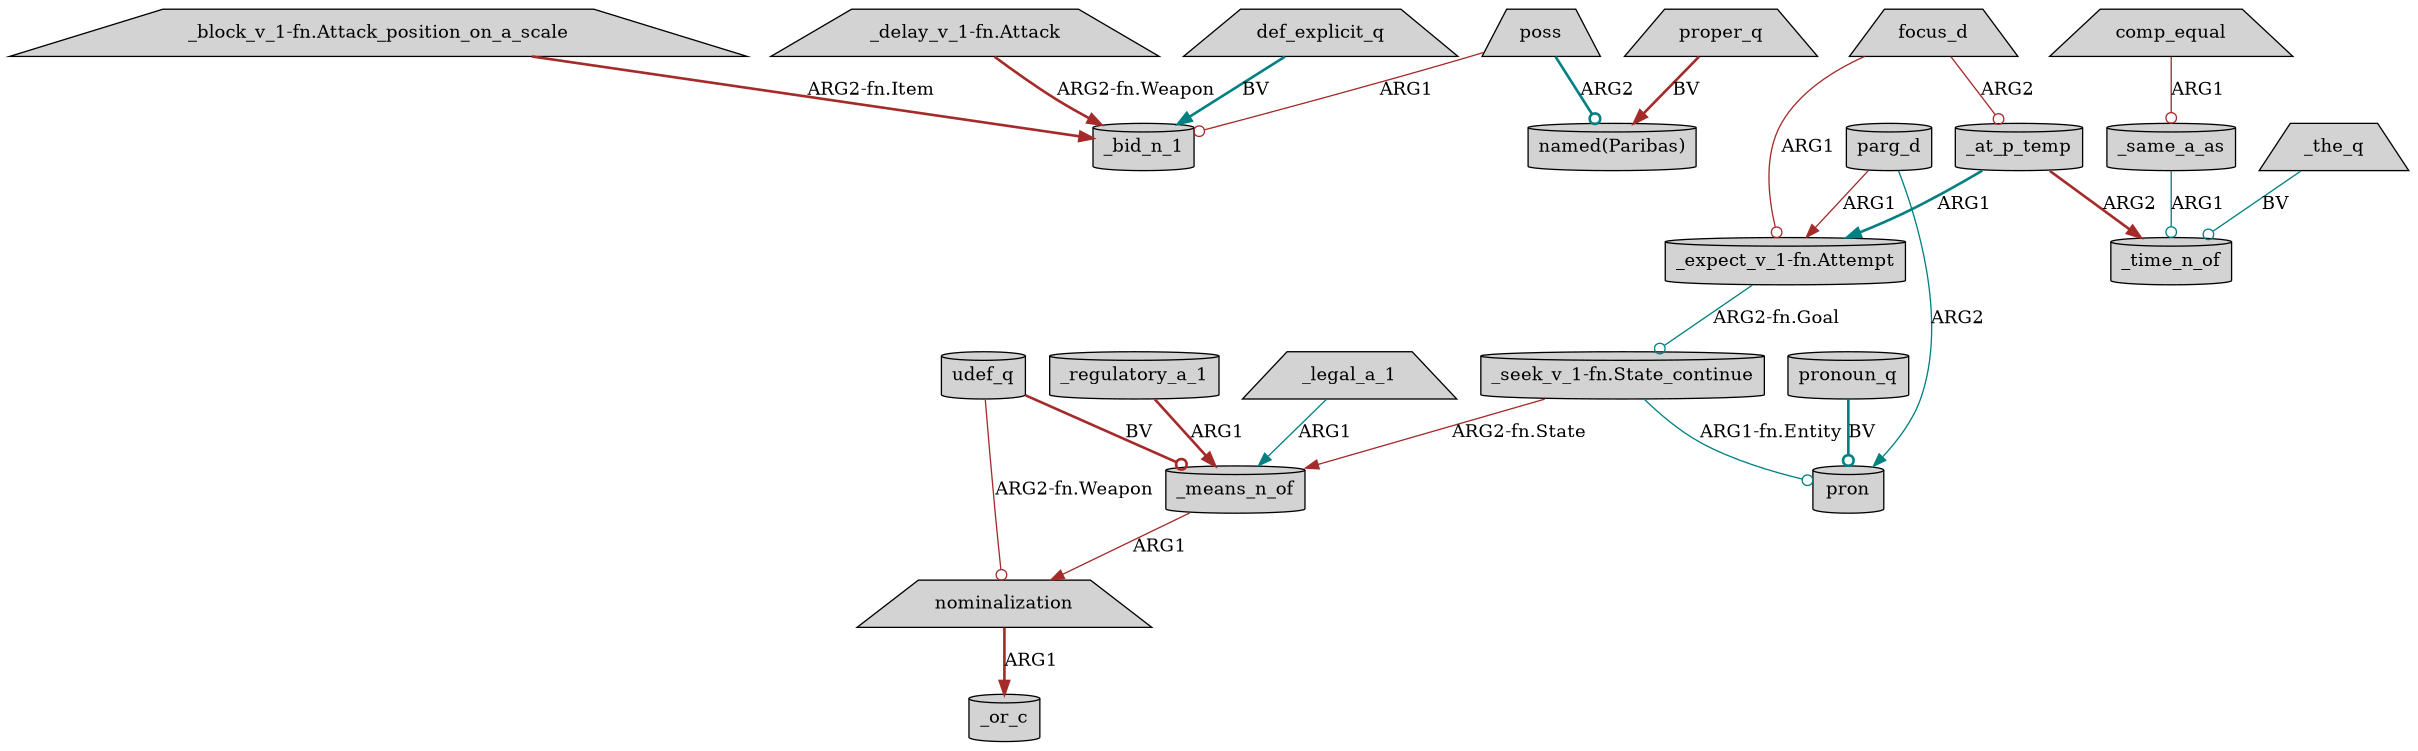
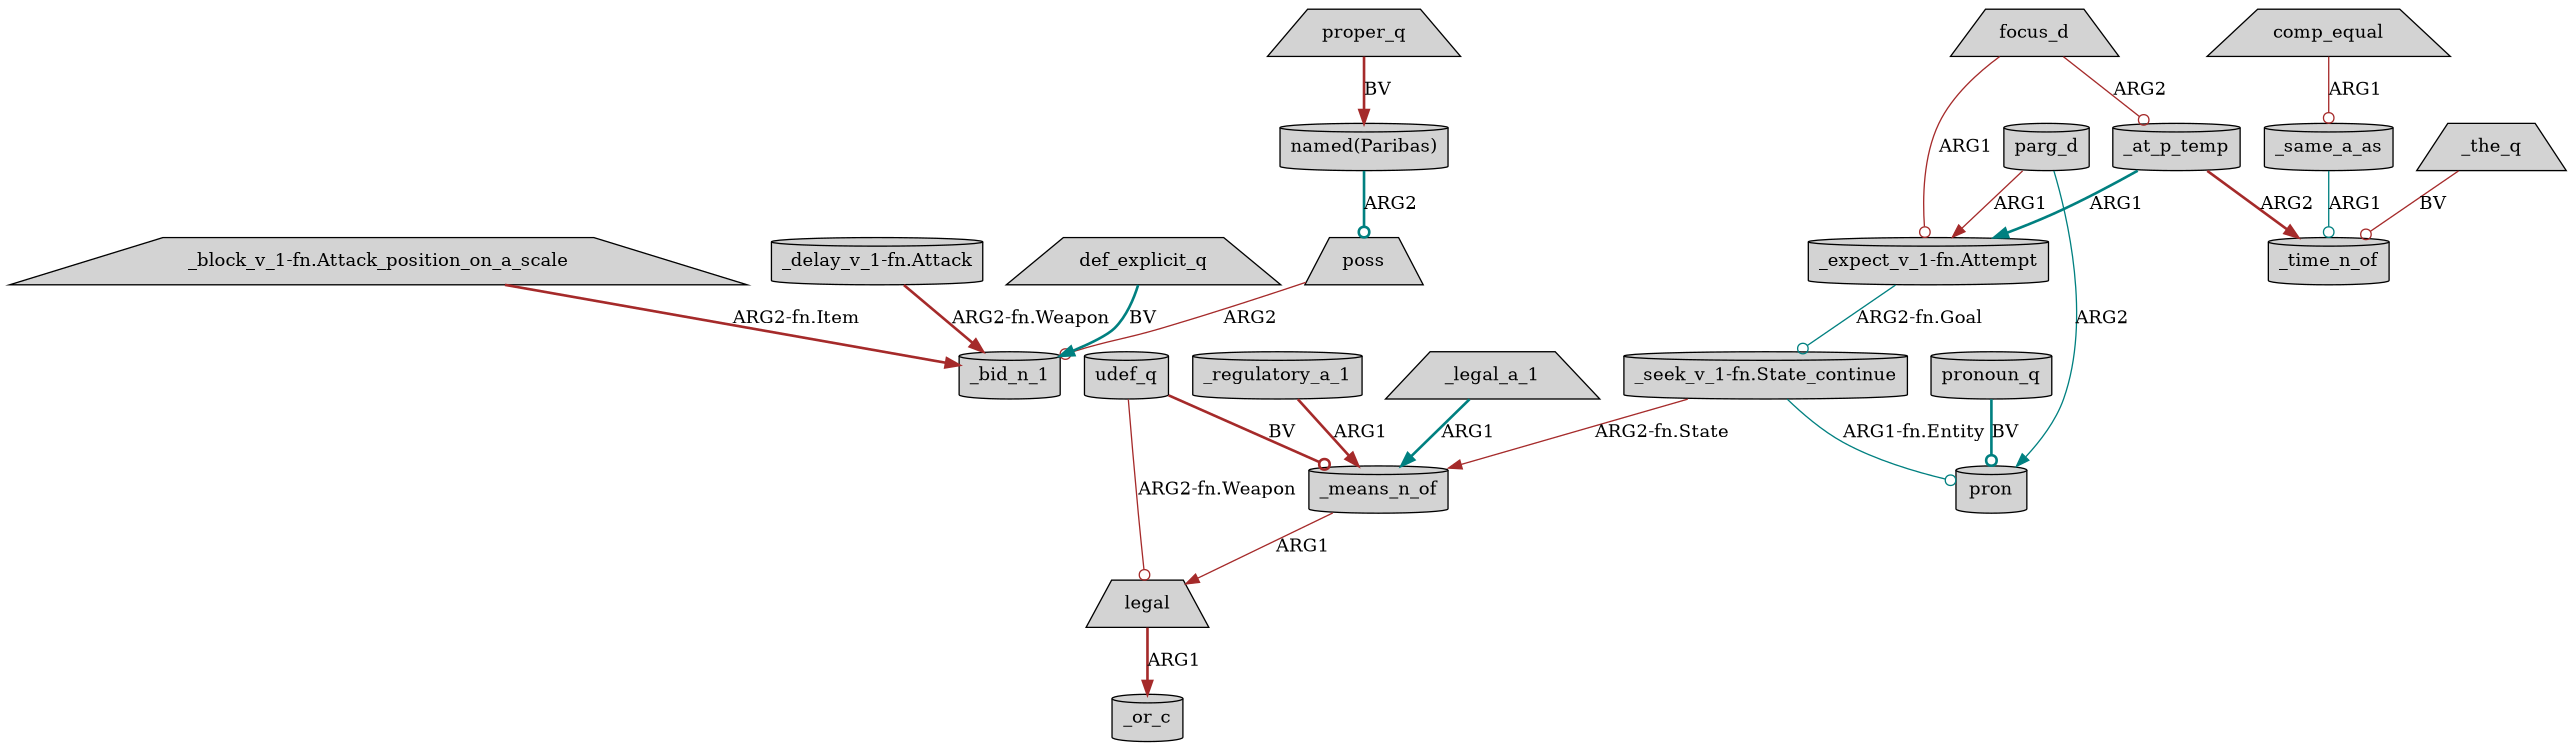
node "_delay_v_1-fn.Attack": shape trapezium -> cylinder
edge "poss" -> "named(Paribas)": reversed
edge "poss" -> "_bid_n_1": label "ARG1" -> "ARG2"
edge "_the_q" -> "_time_n_of": color teal -> brown
edge "_legal_a_1" -> "_means_n_of": style solid -> bold
node "nominalization": label "nominalization" -> "legal"
